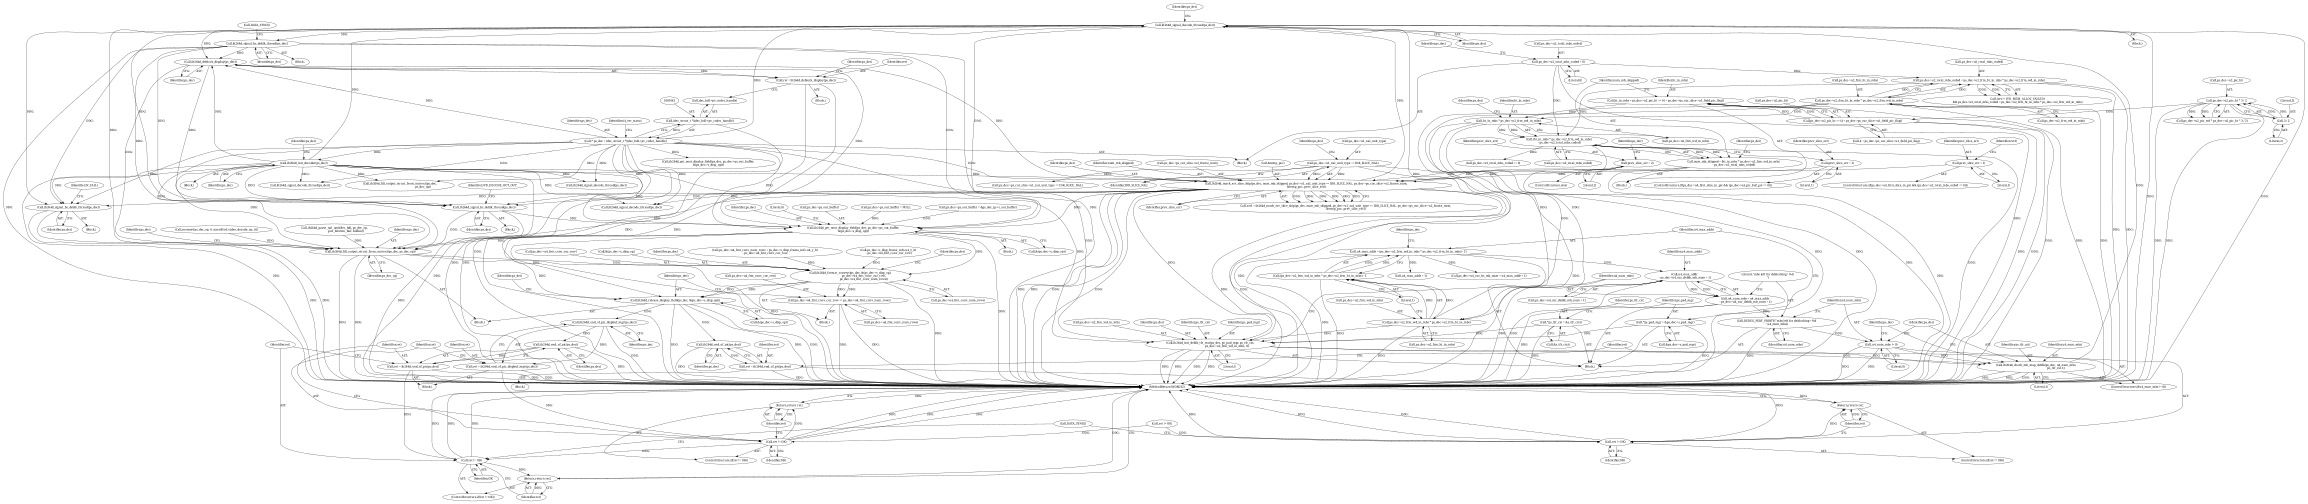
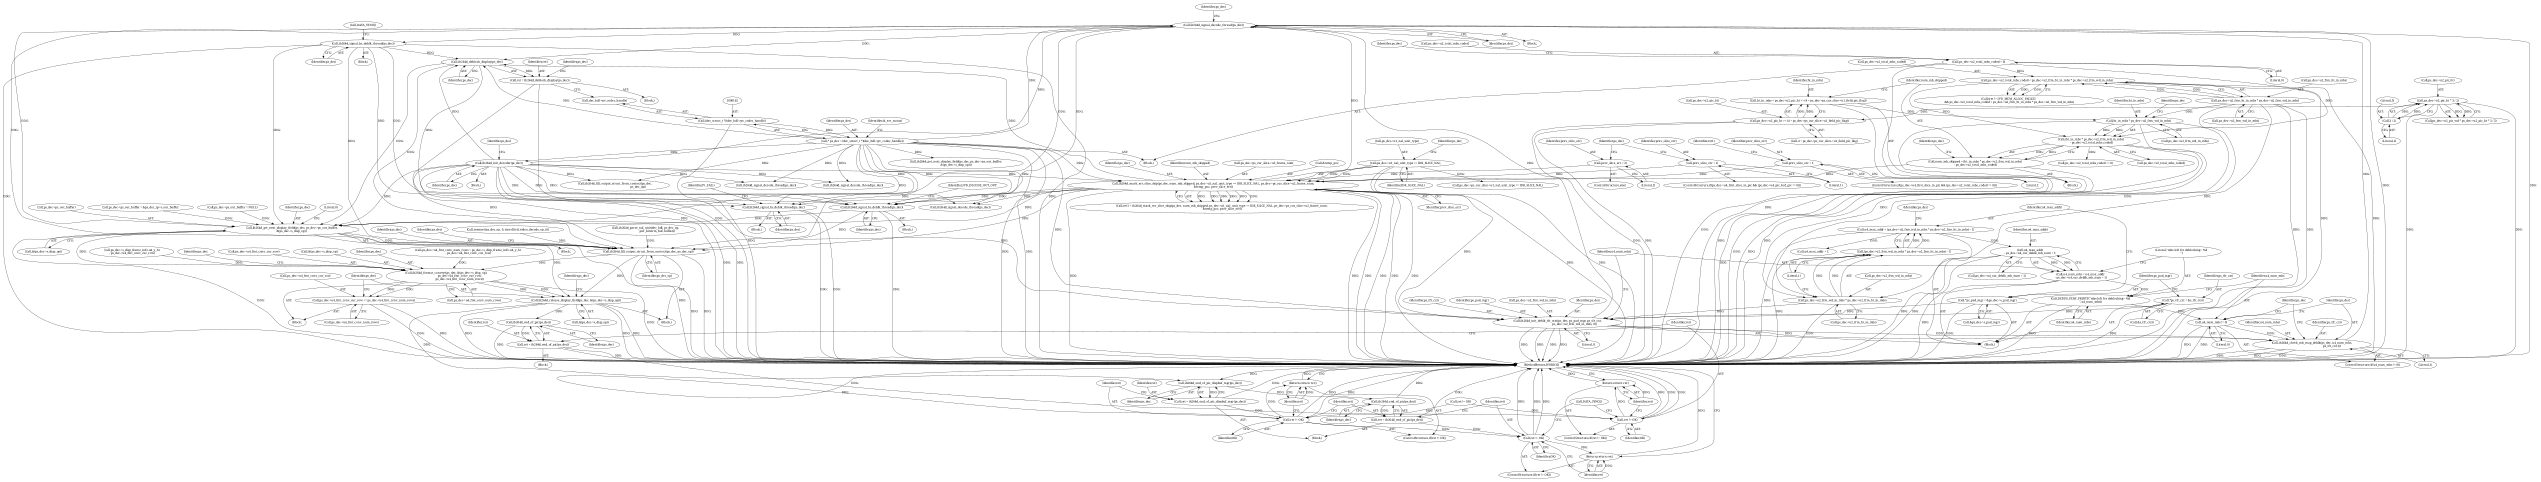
node "(Call,ps_dec->u4_cur_bs_mb_num = u4_max_addr + 1)": removed
edge "(Call,ih264d_end_of_pic_dispbuf_mgr(ps_dec))" -> "(MethodReturn,WORD32)": reversed
